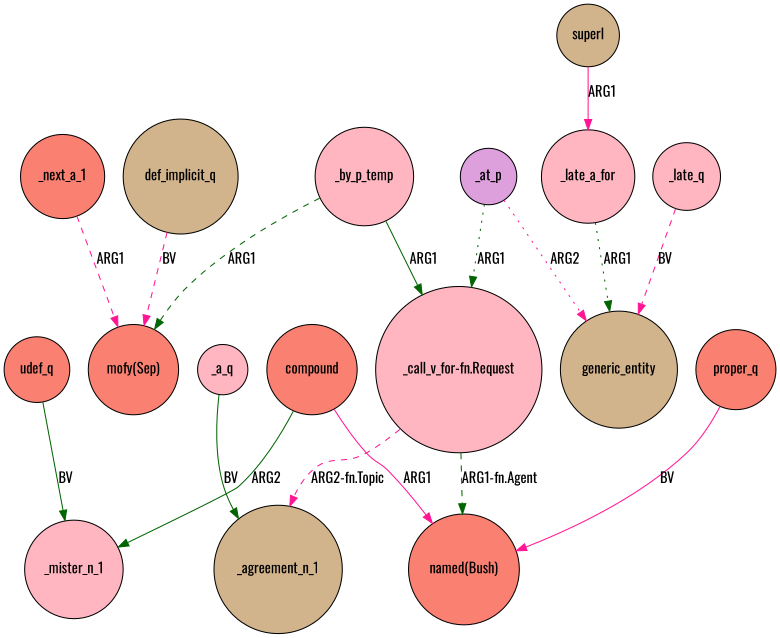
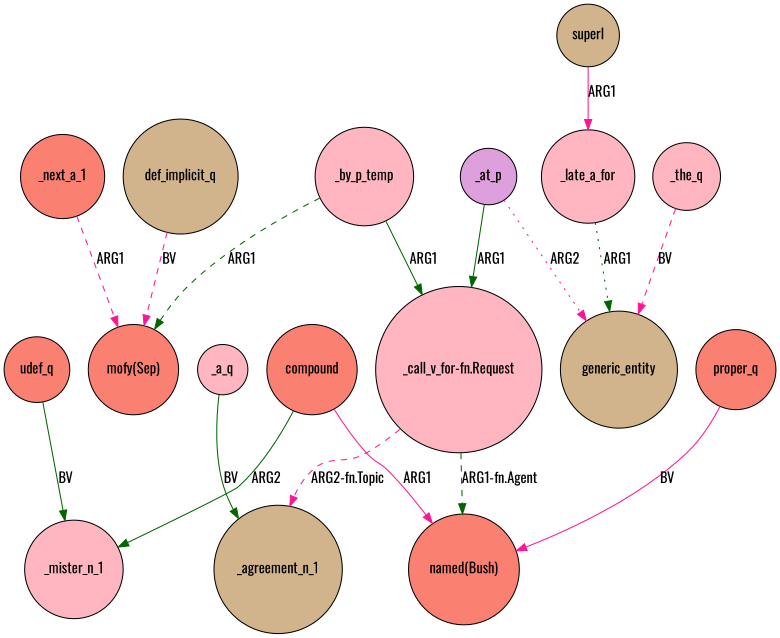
node "_late_q": label "_late_q" -> "_the_q"
edge "_at_p" -> "_call_v_for-fn.Request": style dotted -> solid
